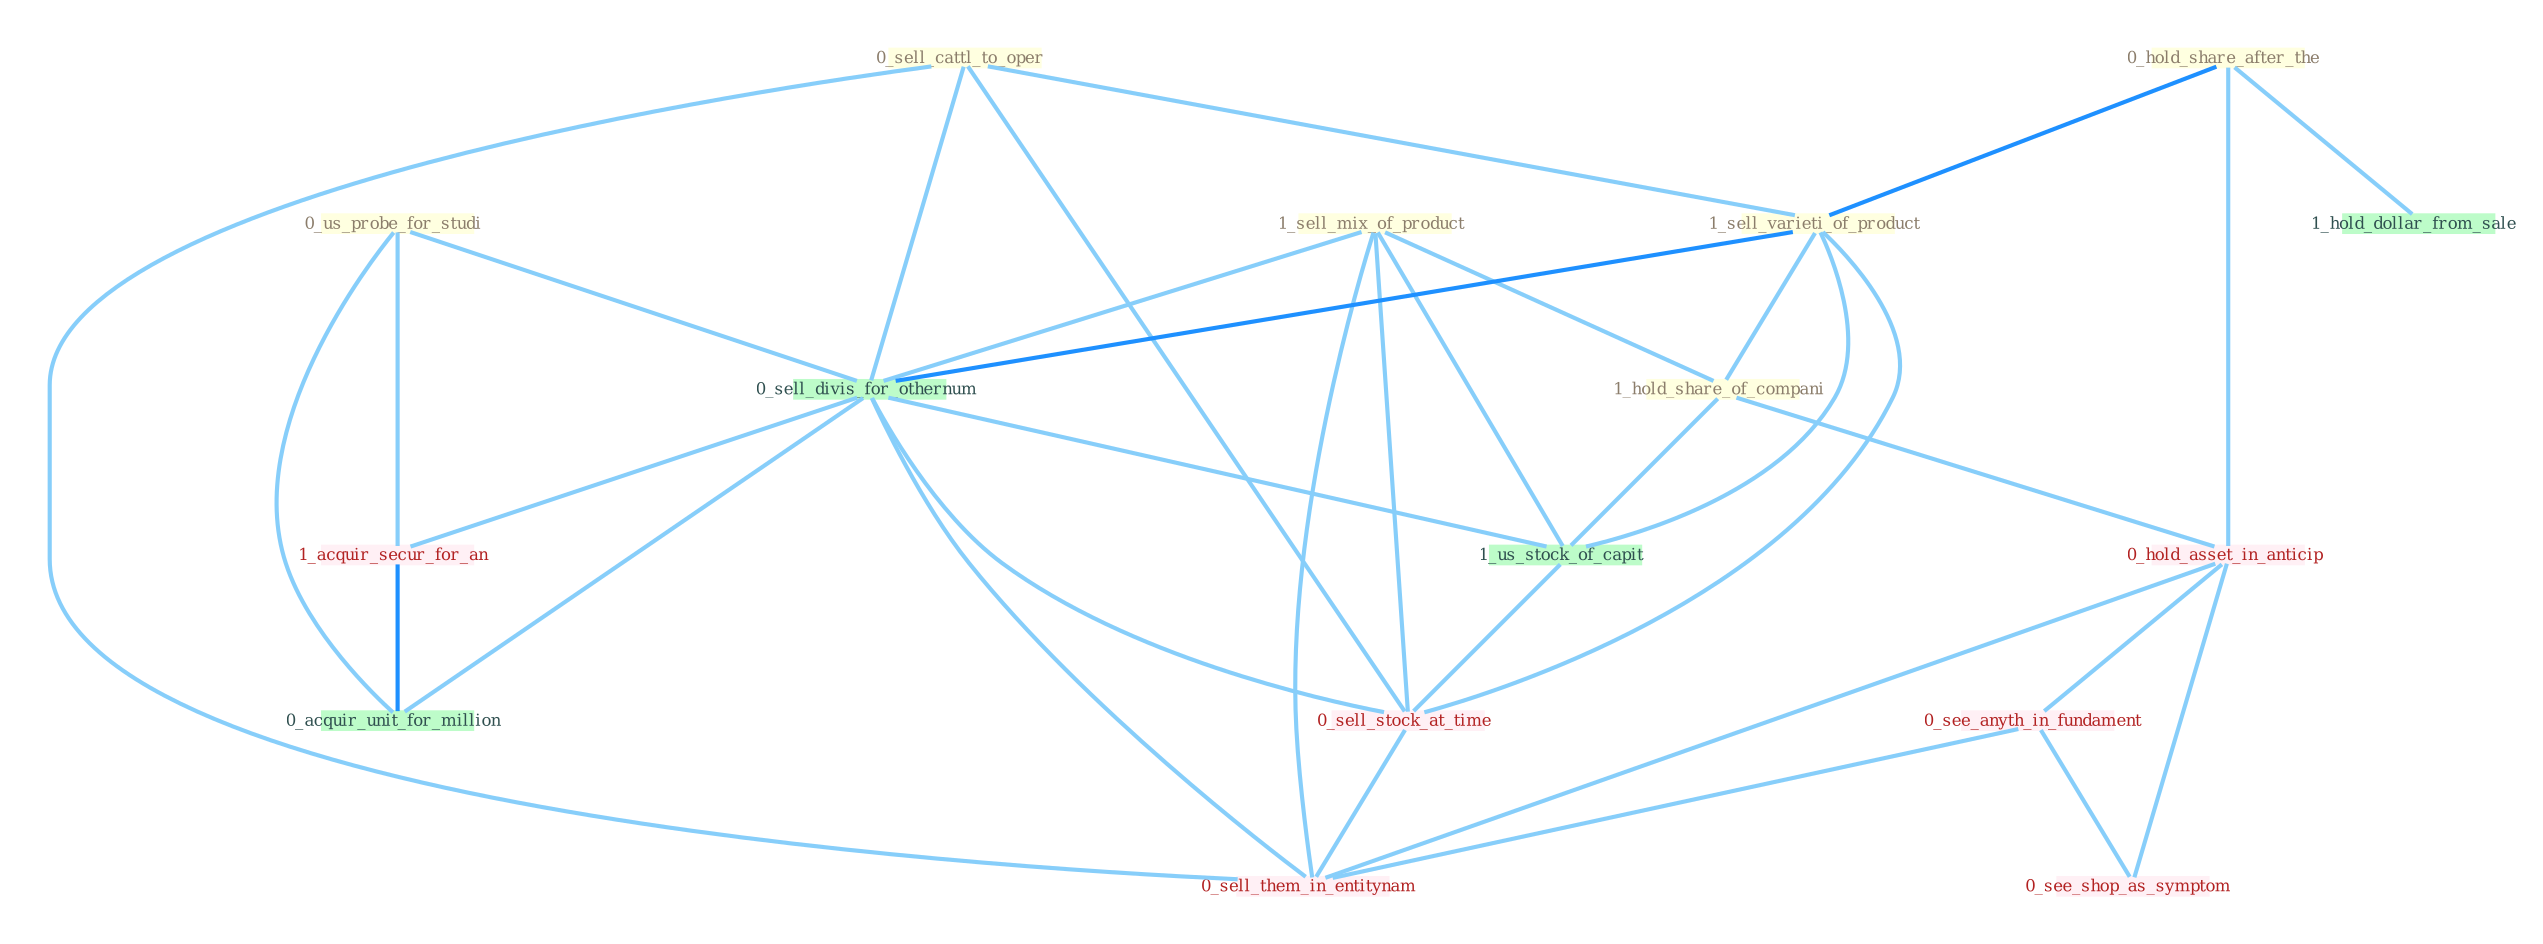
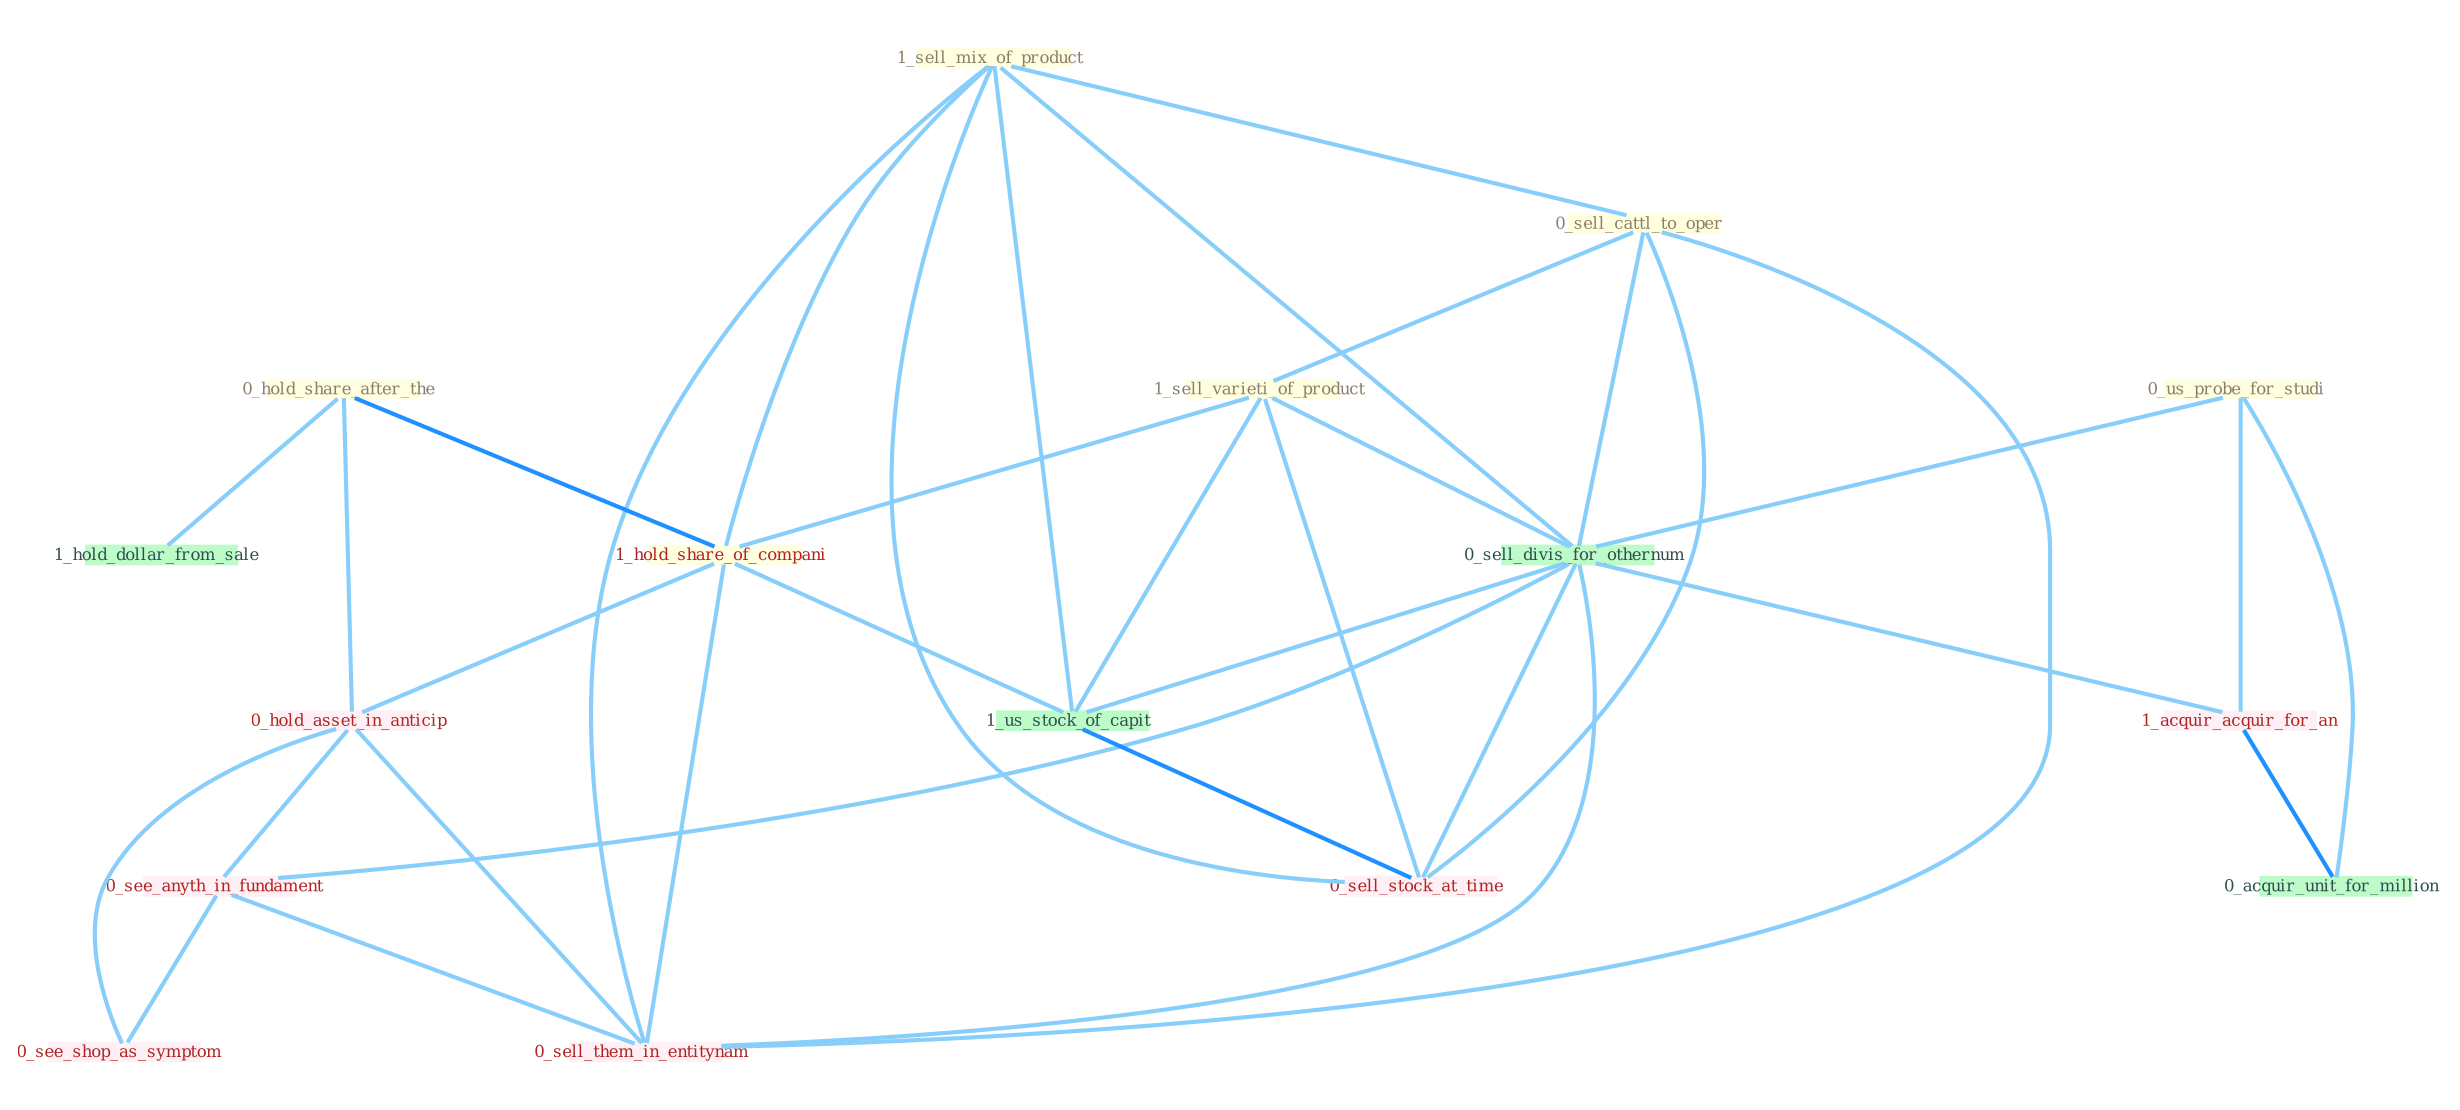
edge "1_sell_mix_of_product" -- "0_sell_cattl_to_oper": added
edge "0_hold_share_after_the" -- "1_sell_varieti_of_product": now "0_hold_share_after_the" -- "1_hold_share_of_compani"
edge "1_sell_varieti_of_product" -- "0_sell_divis_for_othernum": color #1e90ff -> #87cefa
node "1_hold_share_of_compani": fontcolor #8b7d6b -> #b22222
node "1_acquir_secur_for_an": label "1_acquir_secur_for_an" -> "1_acquir_acquir_for_an"
edge "0_sell_divis_for_othernum" -- "0_acquir_unit_for_million": now "0_sell_divis_for_othernum" -- "0_see_anyth_in_fundament"
edge "1_us_stock_of_capit" -- "0_sell_stock_at_time": color #87cefa -> #1e90ff
edge "0_sell_stock_at_time" -- "0_sell_them_in_entitynam": now "1_hold_share_of_compani" -- "0_sell_them_in_entitynam"
